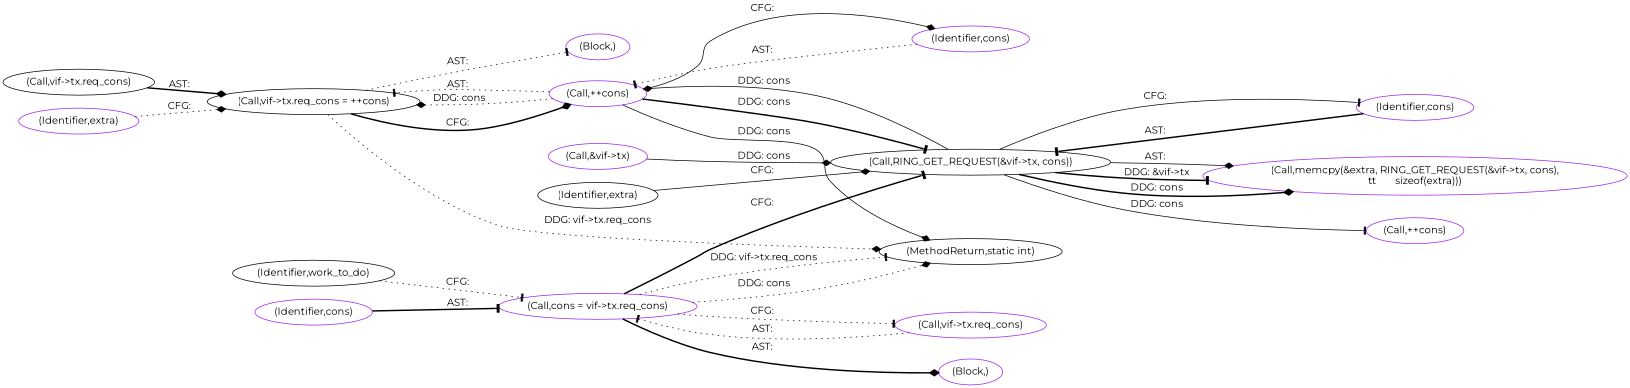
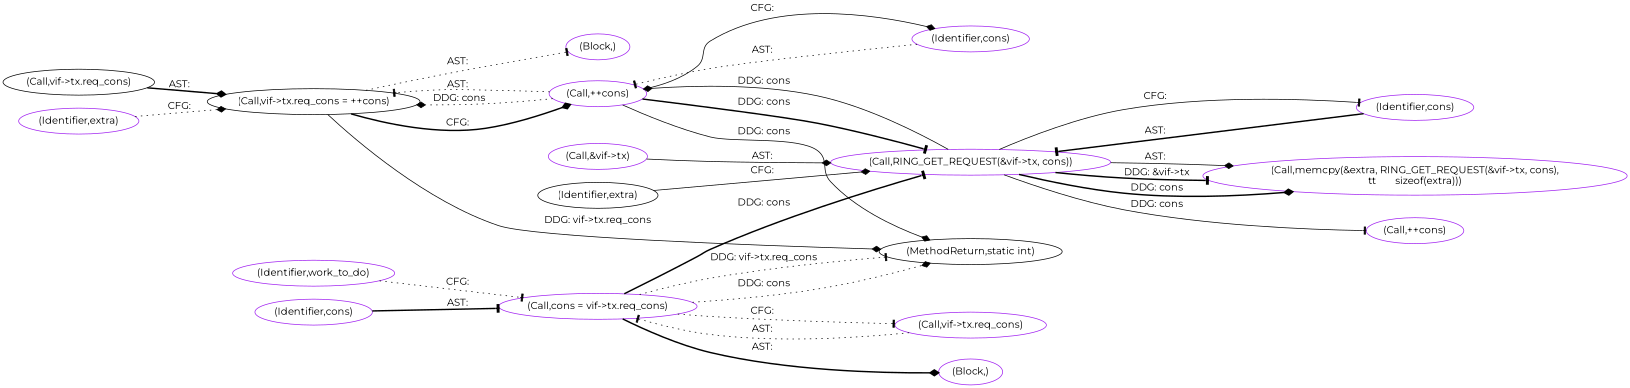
edge "(Call,&vif->tx)" -> "(Call,RING_GET_REQUEST(&vif->tx, cons))": label "DDG: cons" -> "AST: "
node "(Call,RING_GET_REQUEST(&vif->tx, cons))": color black -> purple
edge "(Call,cons = vif->tx.req_cons)" -> "(Call,RING_GET_REQUEST(&vif->tx, cons))": label "CFG: " -> "DDG: cons"
edge "(Call,vif->tx.req_cons = ++cons)" -> "(MethodReturn,static int)": style dotted -> solid
node "(Identifier,work_to_do)": color black -> purple
